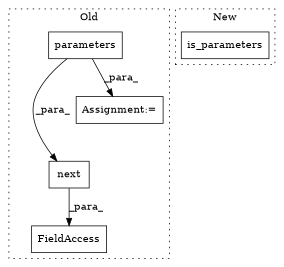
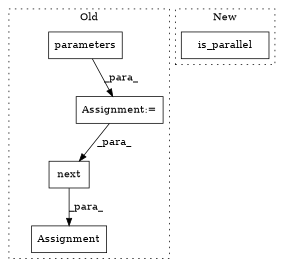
node "is_parameters": label "is_parameters" -> "is_parallel"
edge "parameters" -> "next": now "Assignment:=" -> "next"
node "FieldAccess": label "FieldAccess" -> "Assignment"
